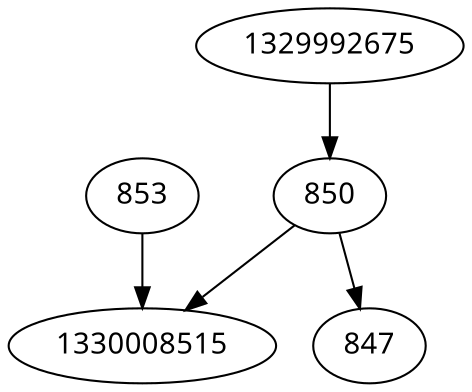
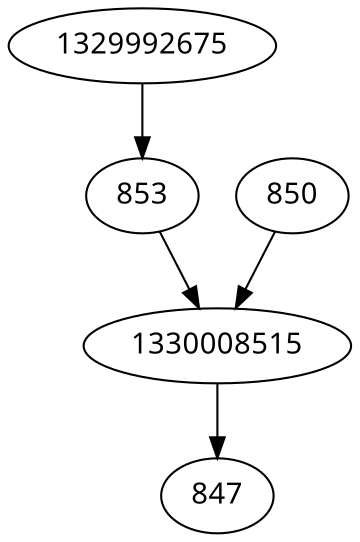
edge "1329992675" -> "850": now "1329992675" -> "853"
edge "850" -> "847": now "1330008515" -> "847"
